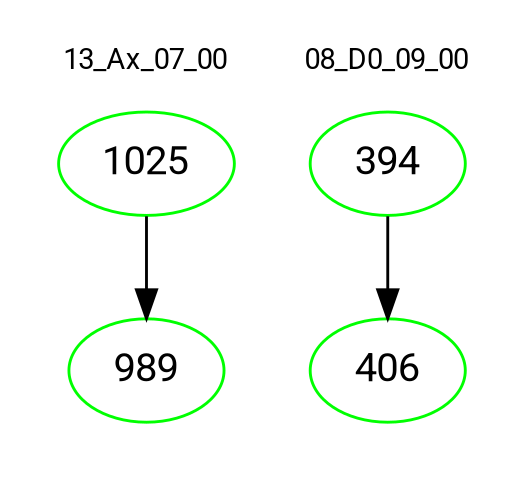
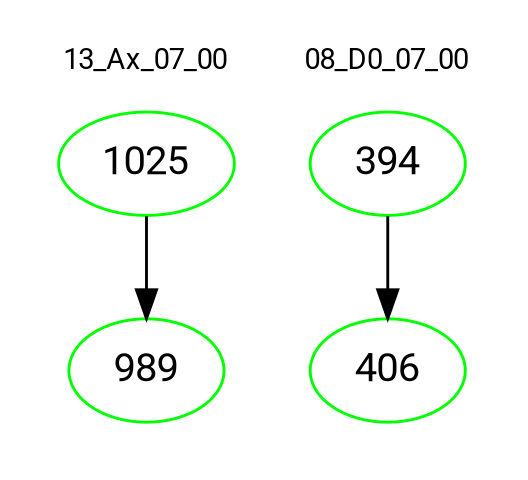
cluster "08_D0_09_00": label "08_D0_09_00" -> "08_D0_07_00"
